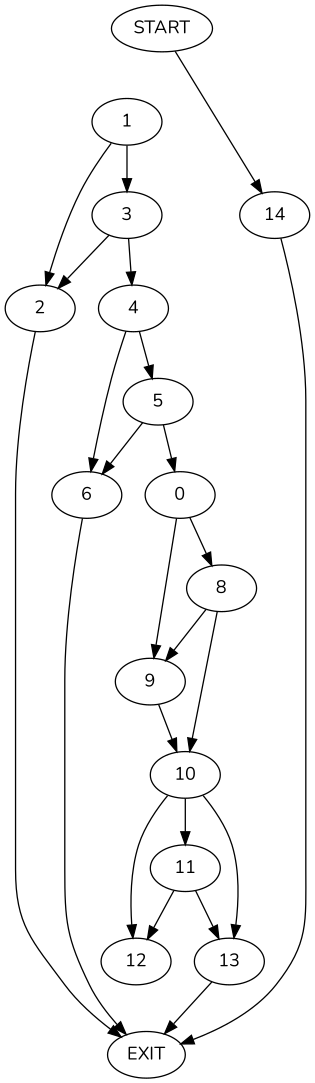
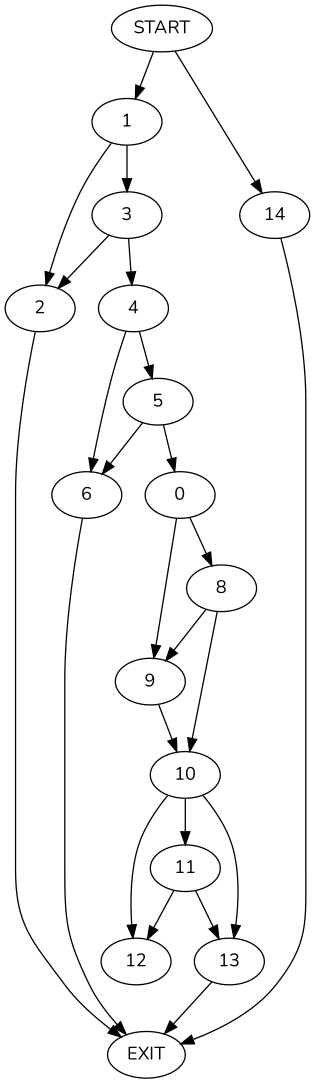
edge "START" -> "1": added
